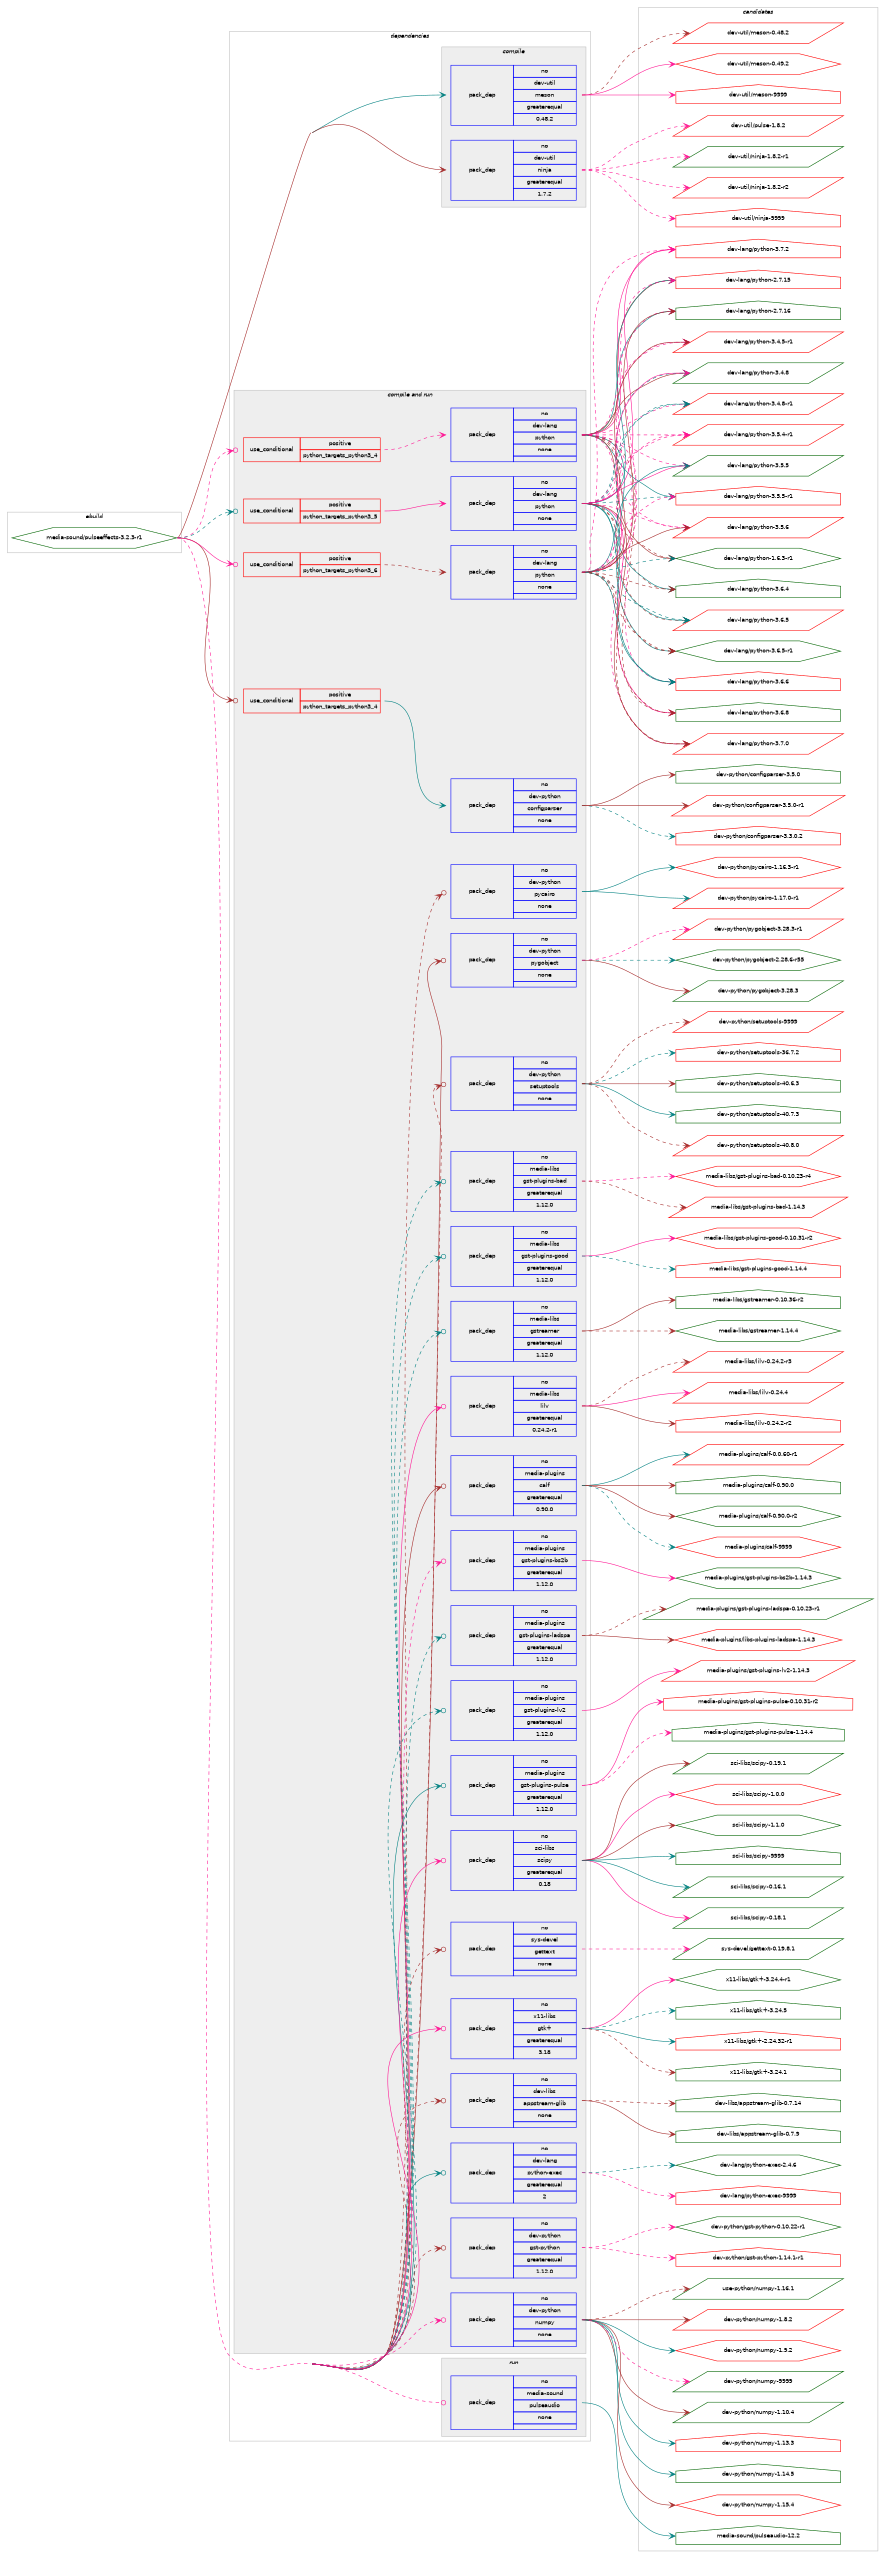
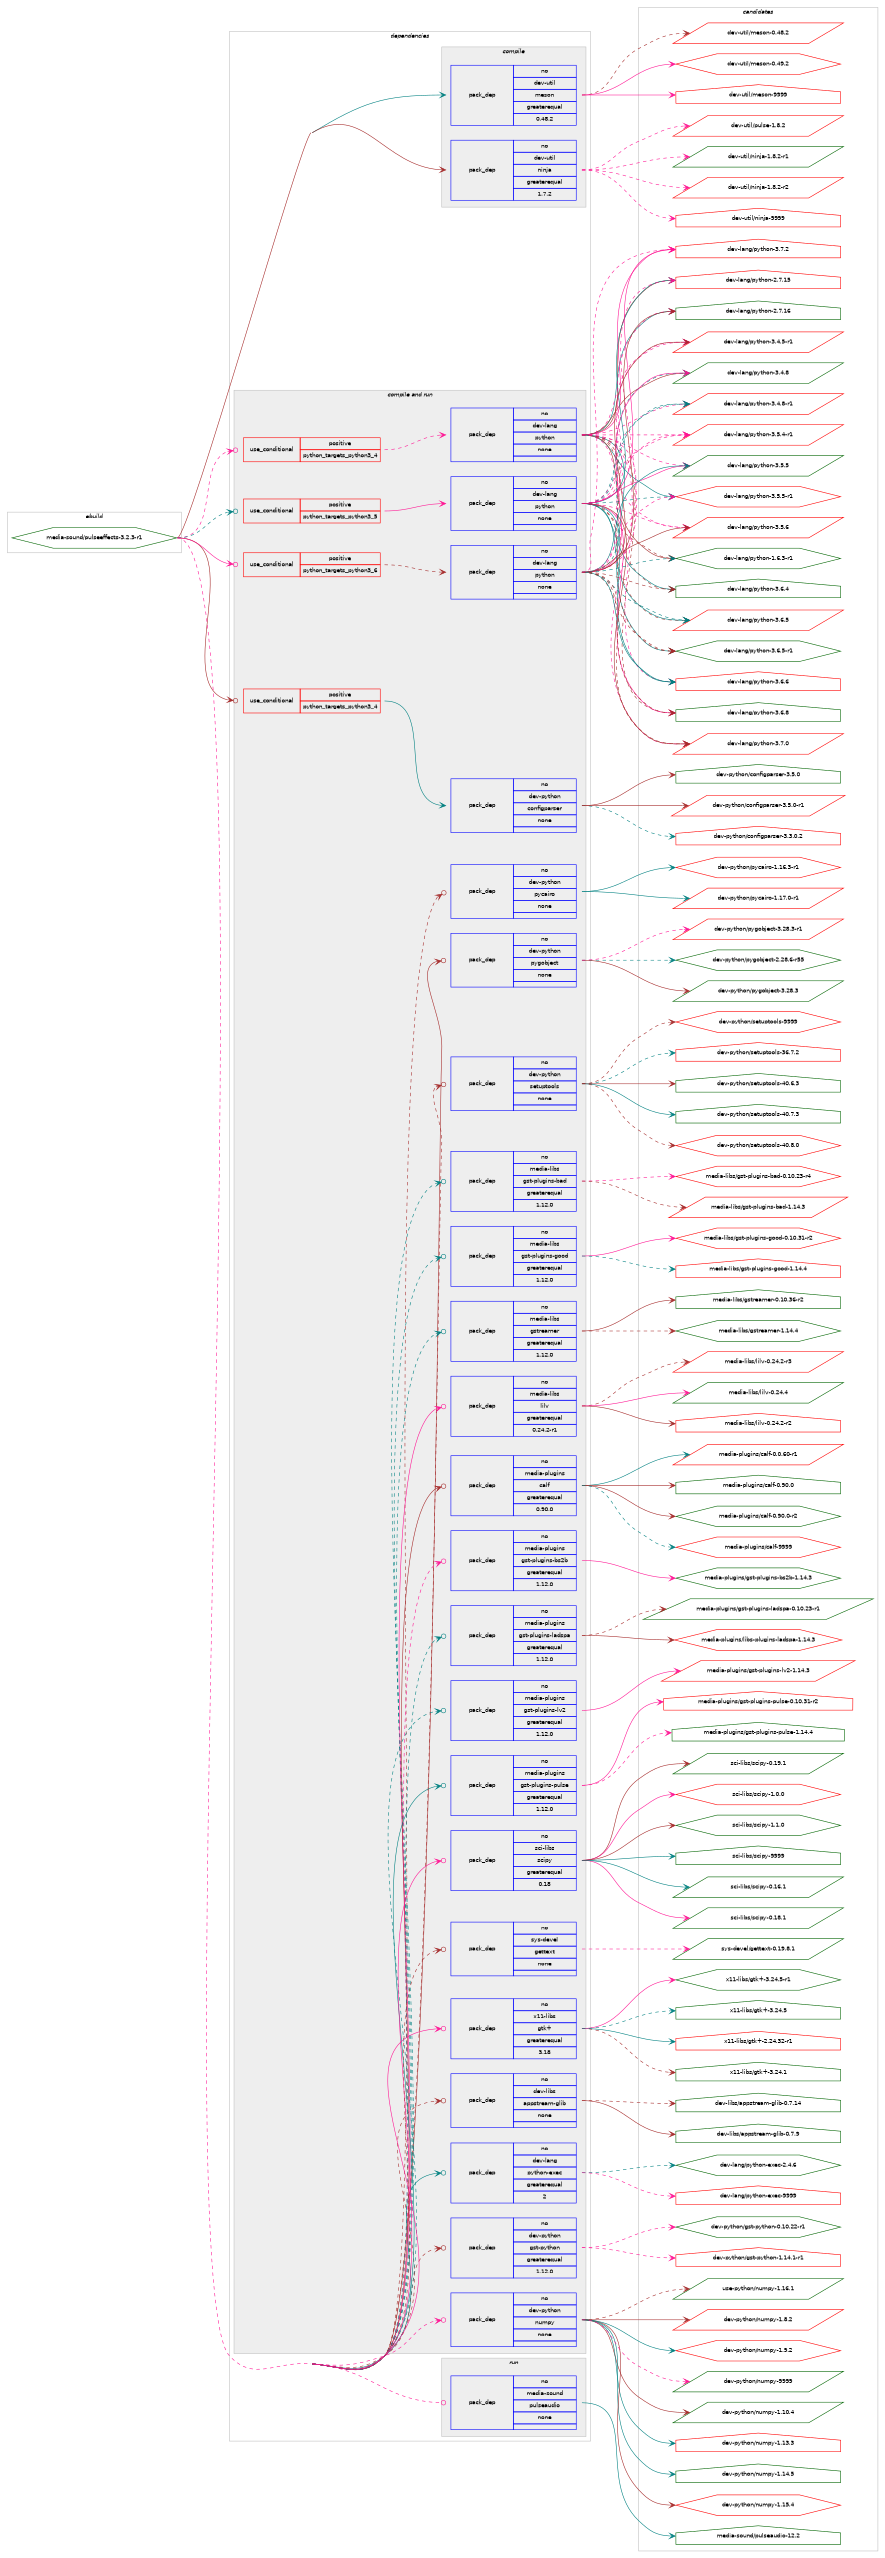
node "dev-lang/python-3.5.5-r1": shape house -> hexagon
node "dev-python/setuptools-9999": shape parallelogram -> hexagon
node "dev-python/setuptools-40.8.0": shape parallelogram -> hexagon
node "media-libs/lilv-0.24.4": color red -> darkgreen
node "x11-libs/gtk+-3.24.4-r1": label "x11-libs/gtk+-3.24.4-r1" -> "x11-libs/gtk+-3.24.5-r1"
